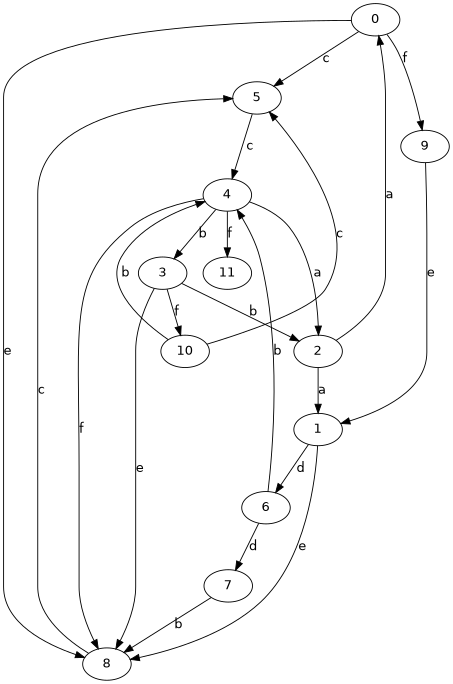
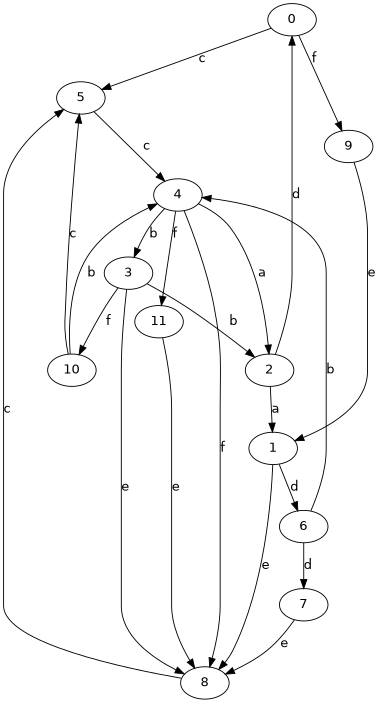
edge "2" -> "0": label "a" -> "d"
edge "0" -> "8": now "11" -> "8"
edge "7" -> "8": label "b" -> "e"
